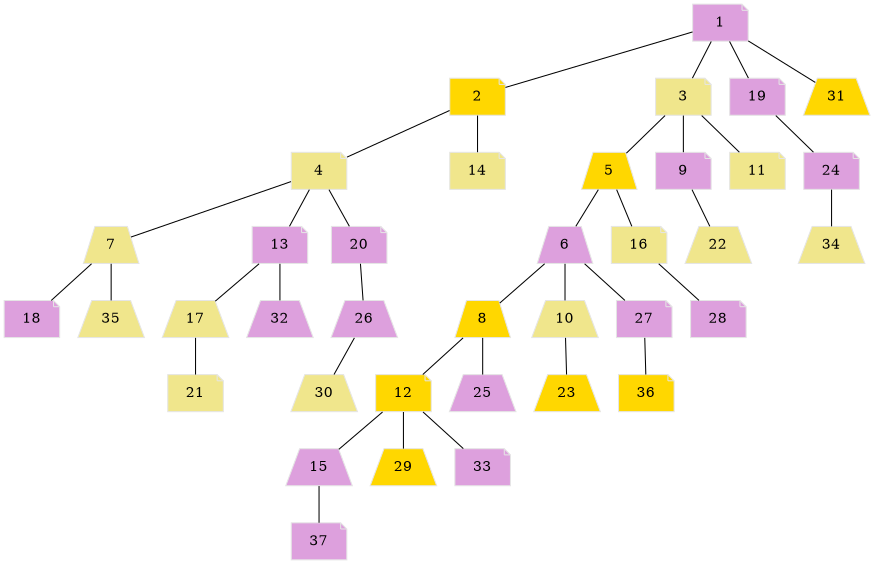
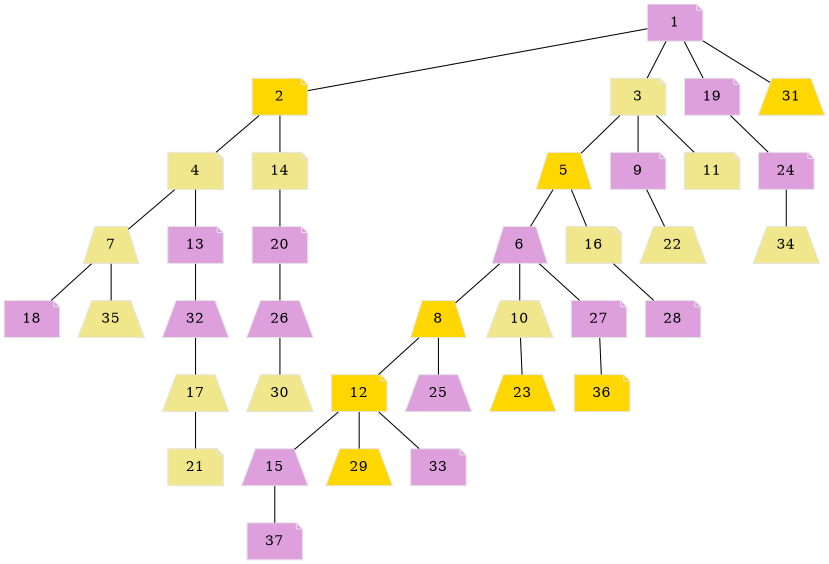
edge "4" -- "20": now "14" -- "20"
edge "13" -- "17": now "32" -- "17"
